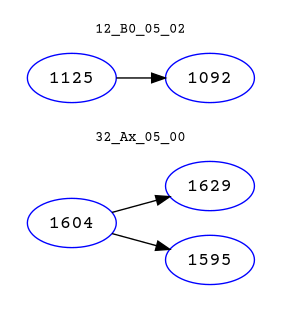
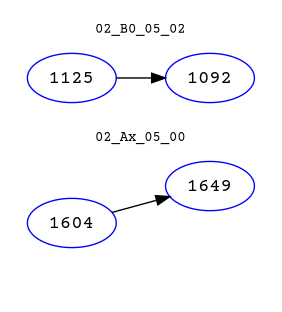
cluster "12_B0_05_02": label "12_B0_05_02" -> "02_B0_05_02"
cluster "32_Ax_05_00": label "32_Ax_05_00" -> "02_Ax_05_00"
node "1629": label "1629" -> "1649"
node "1595": removed
